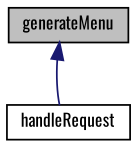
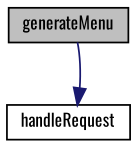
edge "handleRequest" -> "generateMenu": reversed
